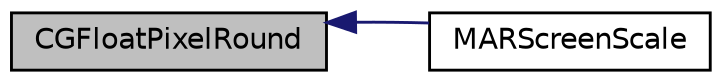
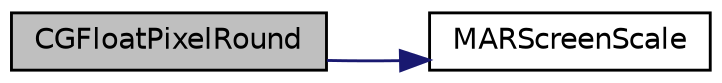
edge "MARScreenScale" -> "CGFloatPixelRound": reversed
